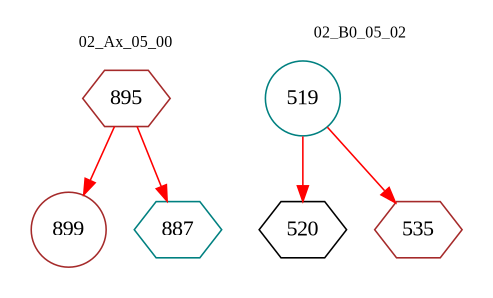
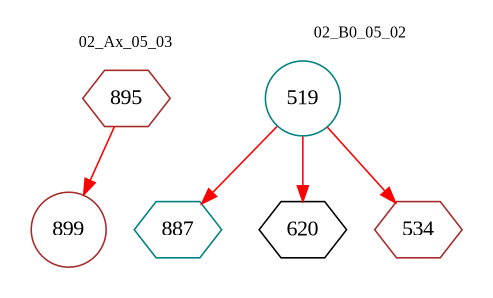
cluster "02_Ax_05_00": label "02_Ax_05_00" -> "02_Ax_05_03"
edge "895" -> "887": now "519" -> "887"
node "520": label "520" -> "620"
node "535": label "535" -> "534"
